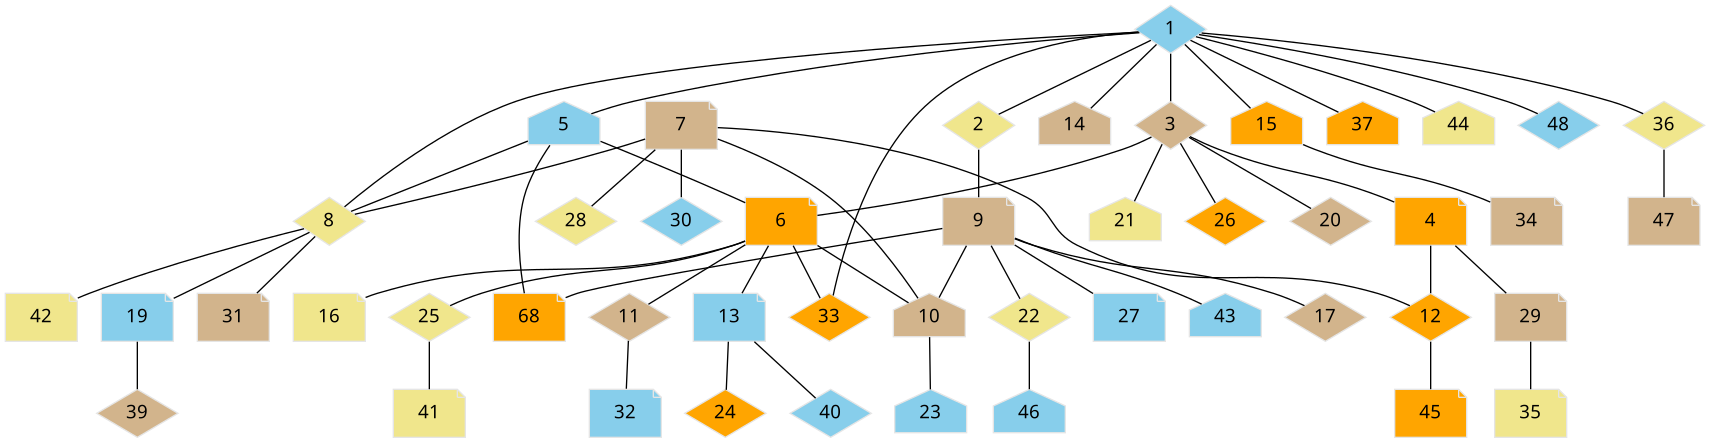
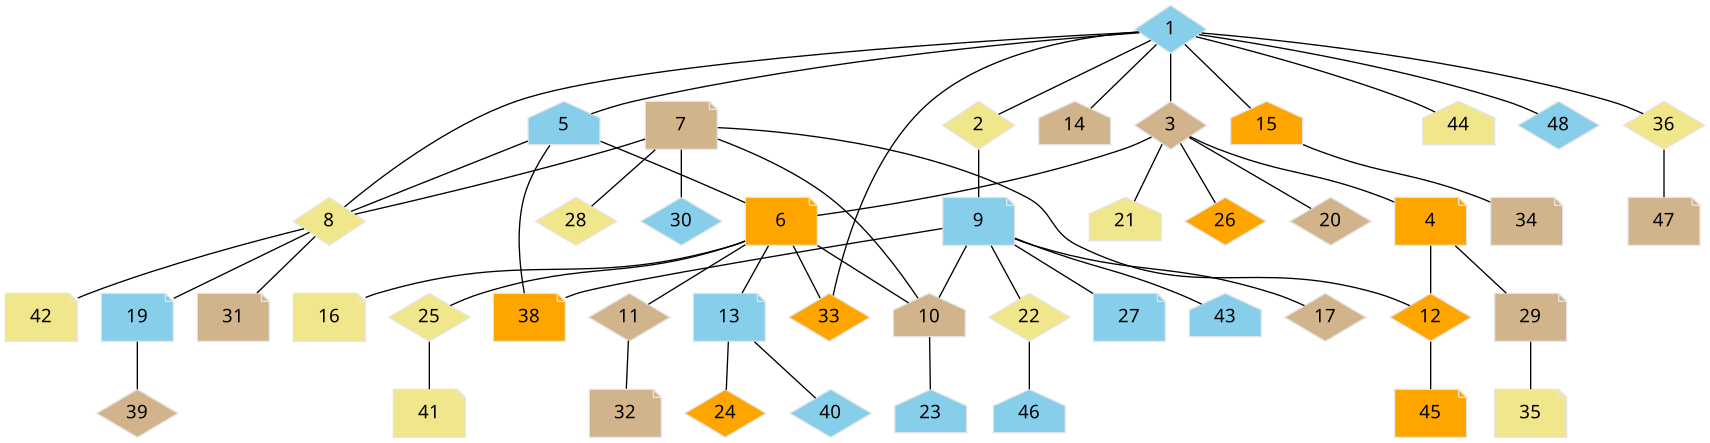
node "37": removed
node "9": fillcolor tan -> skyblue
node "68": label "68" -> "38"
node "32": fillcolor skyblue -> tan
